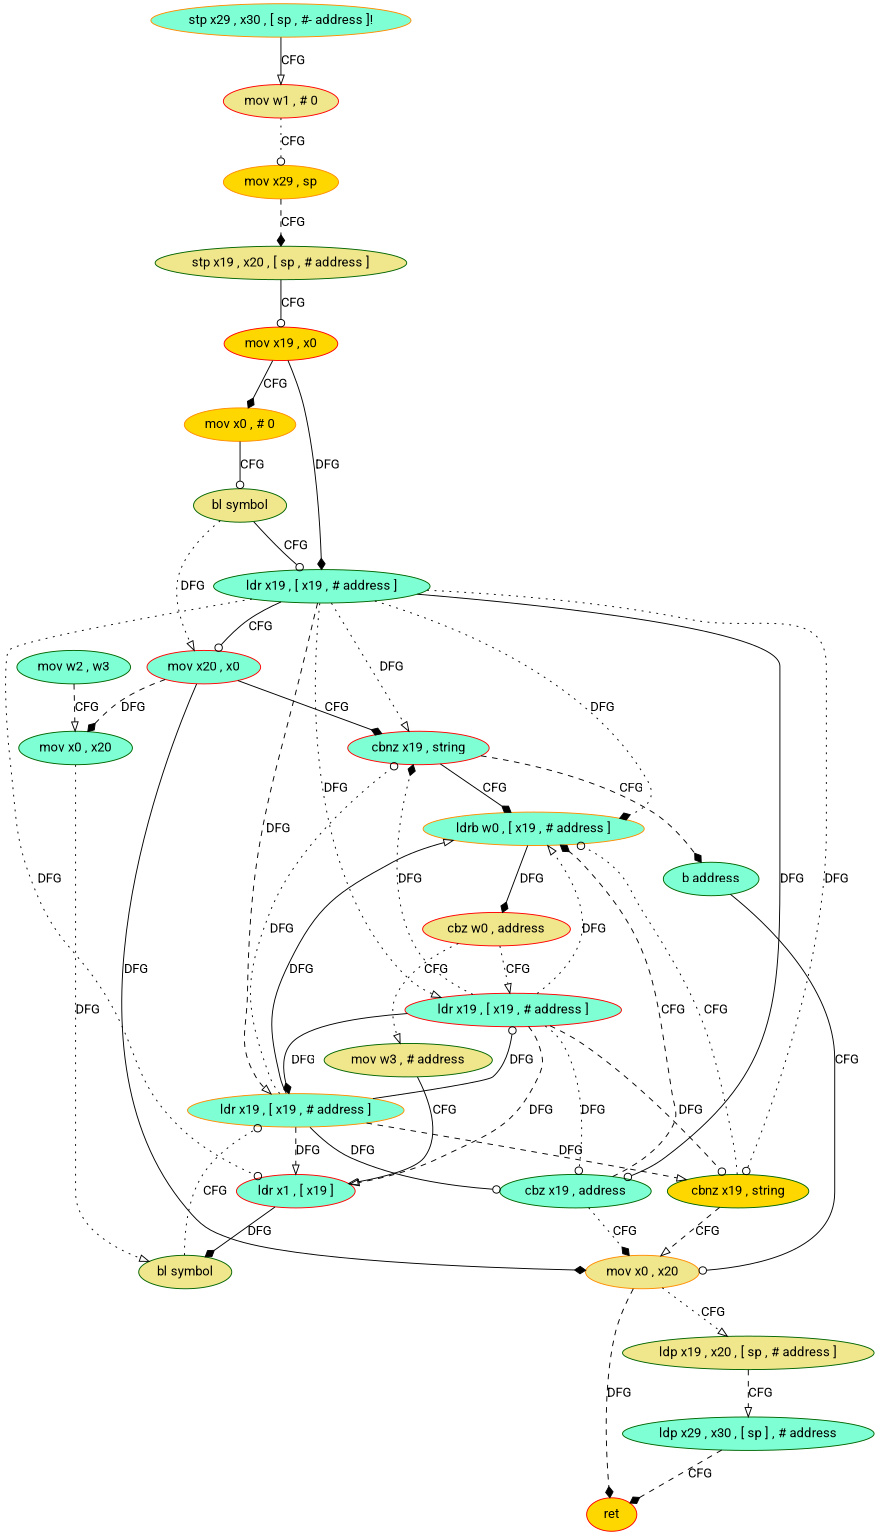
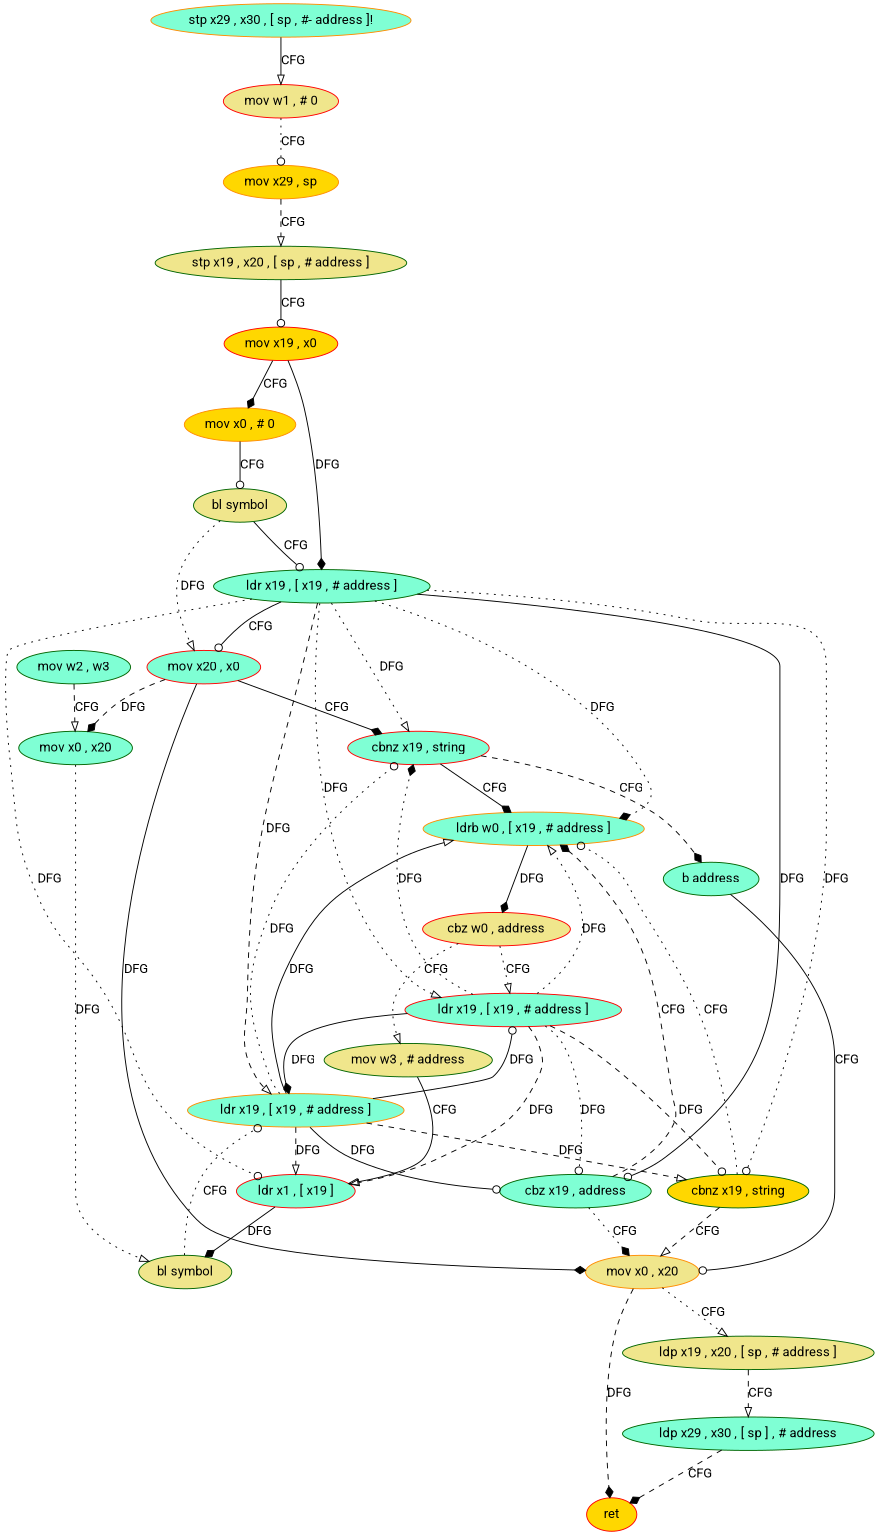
edge "mov x29 , sp" -> "stp x19 , x20 , [ sp , # address ]": arrowhead diamond -> onormal
